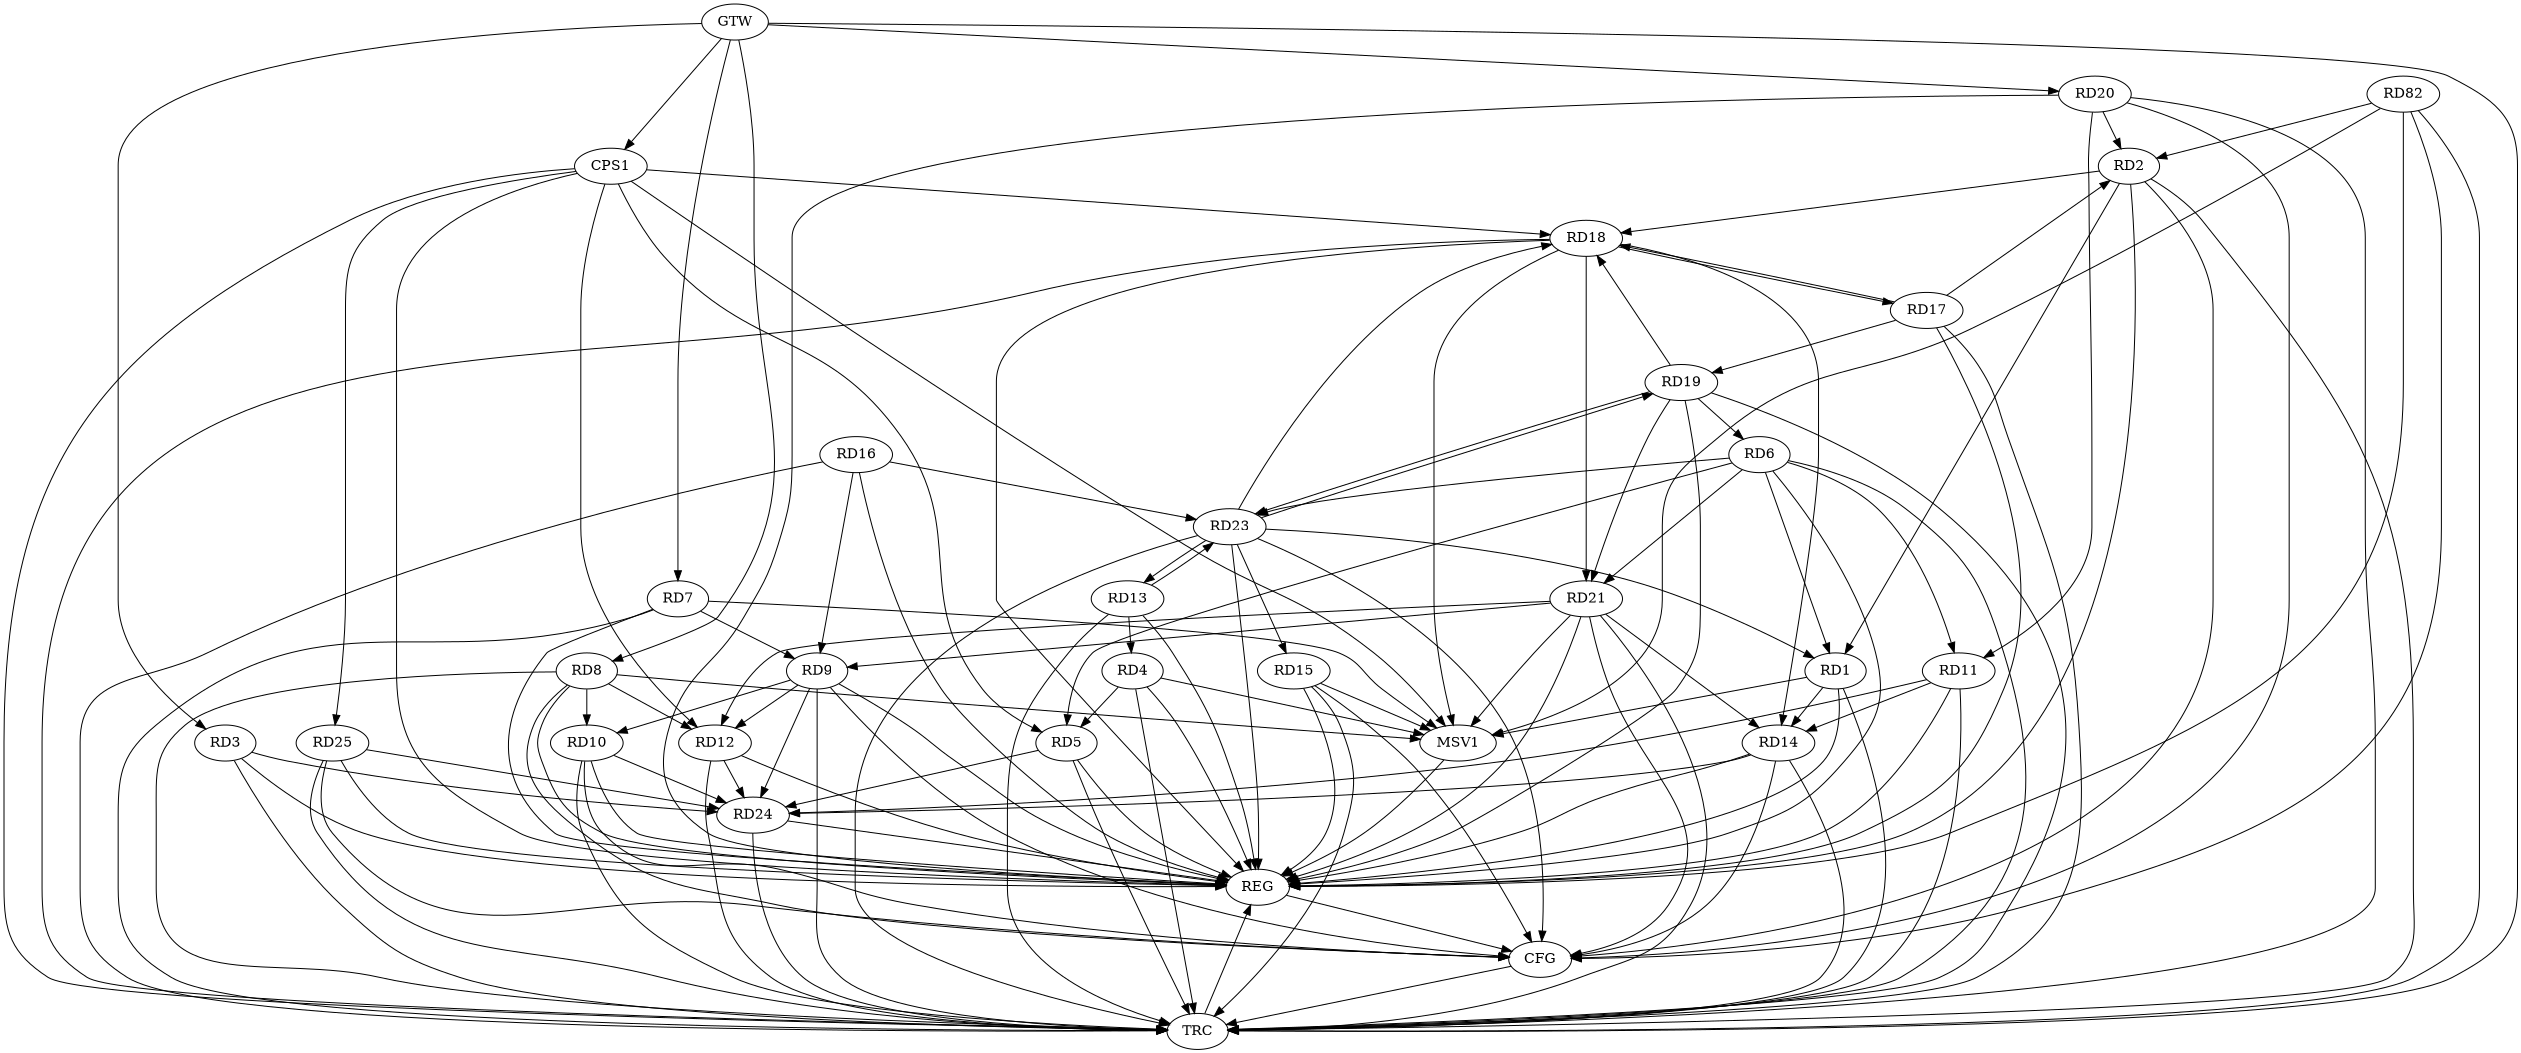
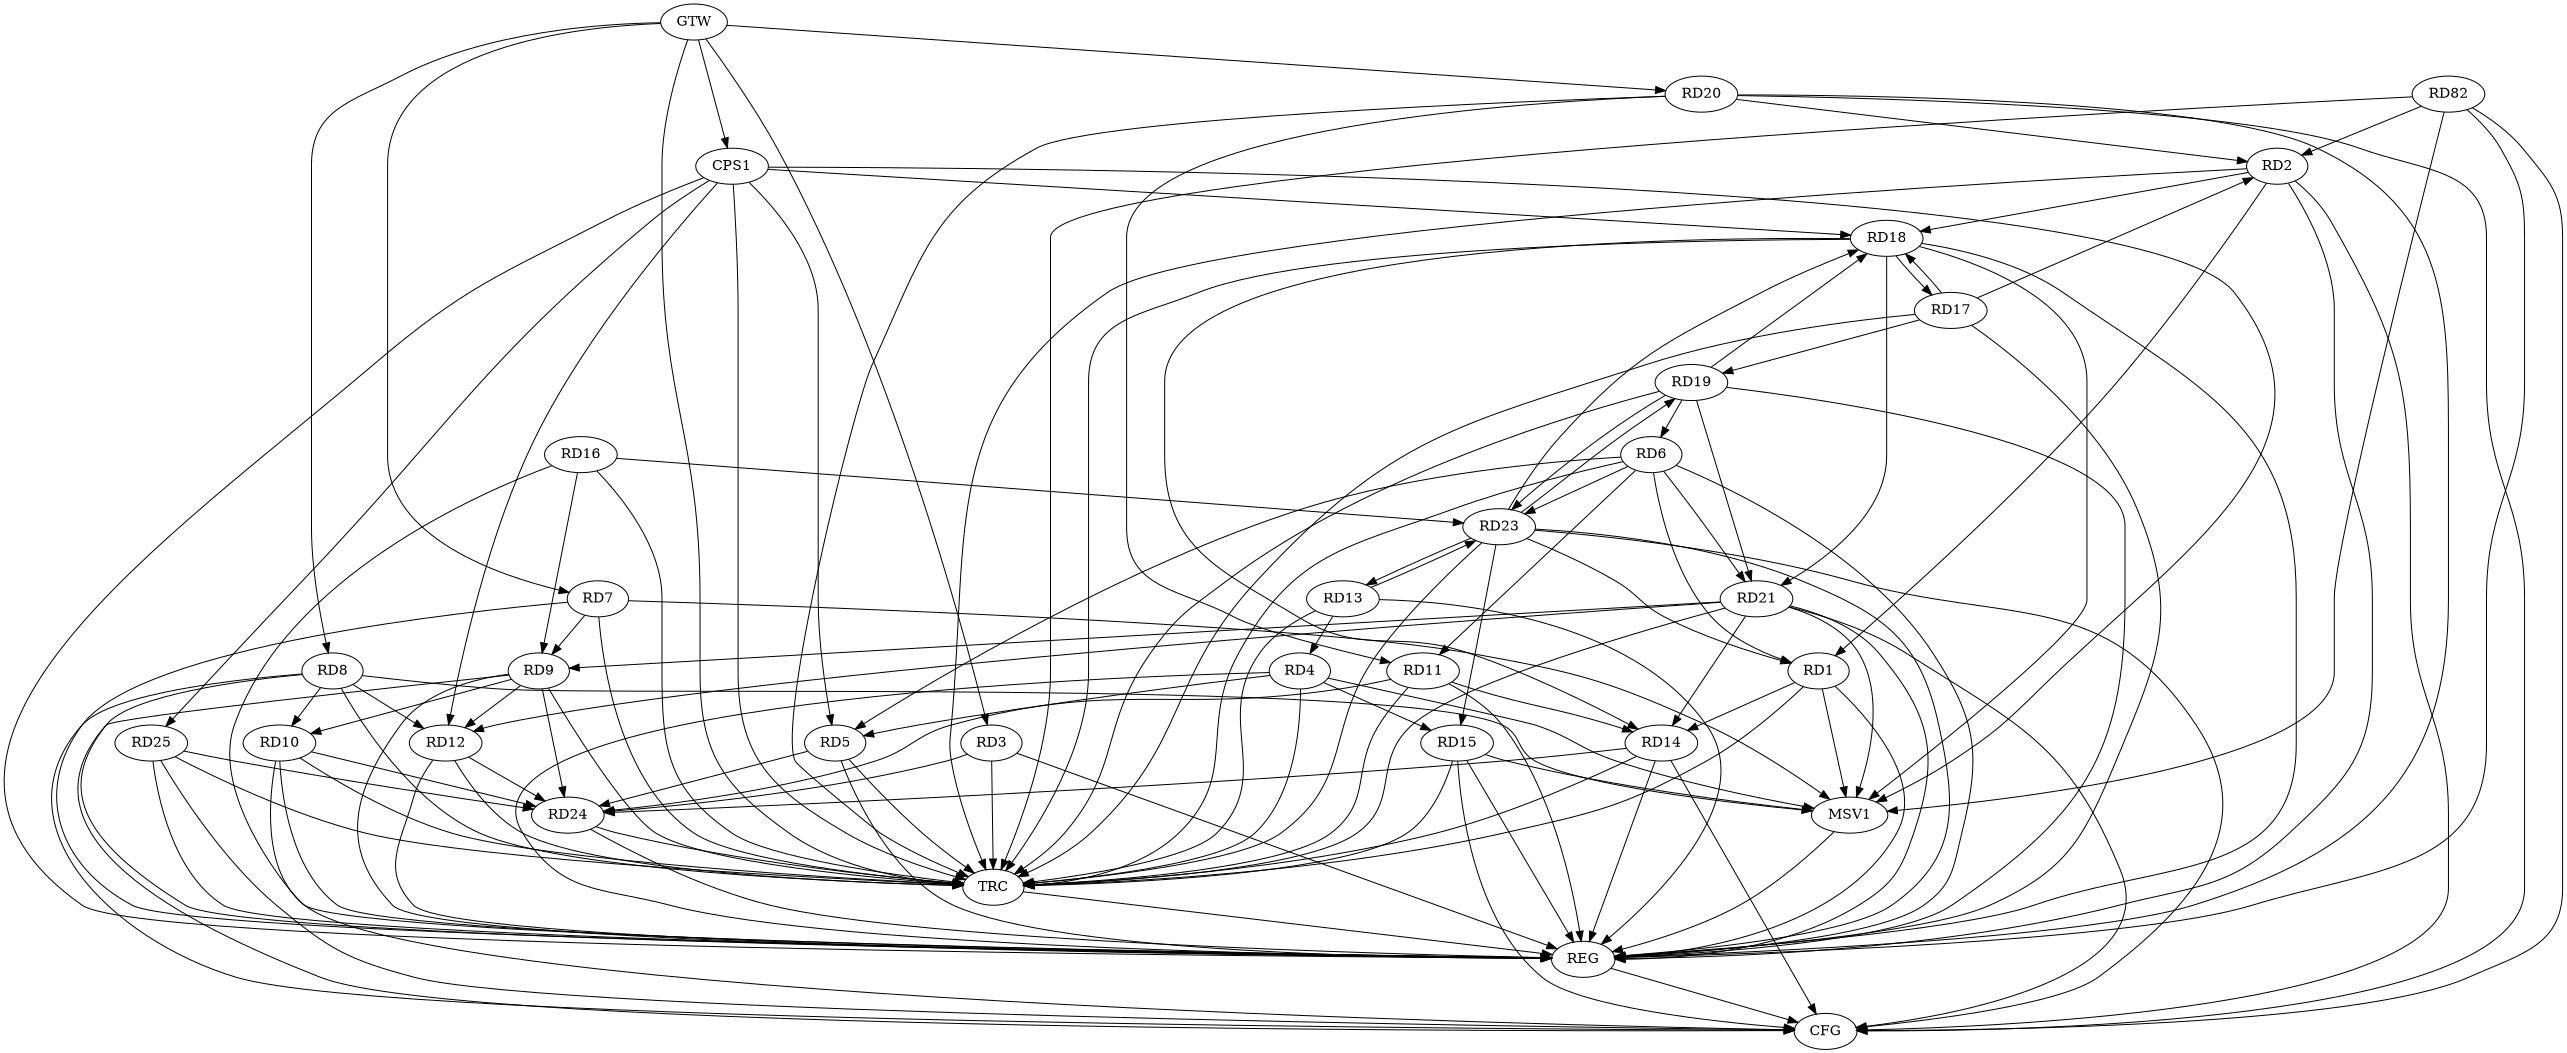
edge "RD4" -> "RD15": added
edge "CFG" -> "TRC": removed
